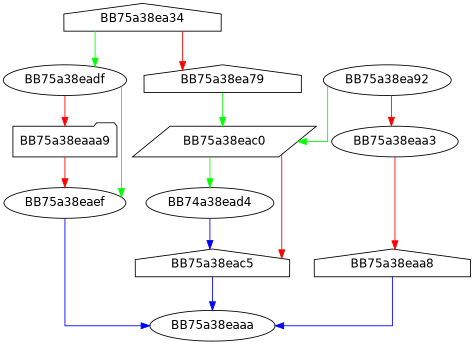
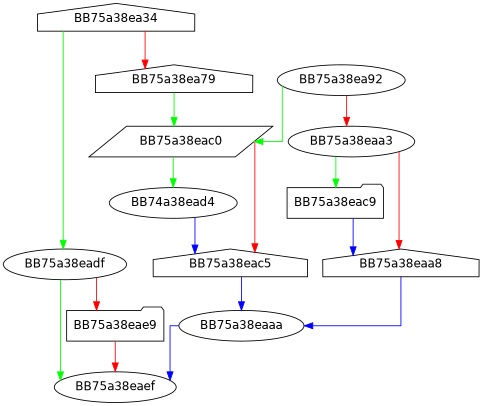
node "BB75a38eaaa9": label "BB75a38eaaa9" -> "BB75a38eae9"
node "BB75a38eac9": added
edge "BB75a38eaef" -> "BB75a38eaaa": reversed
